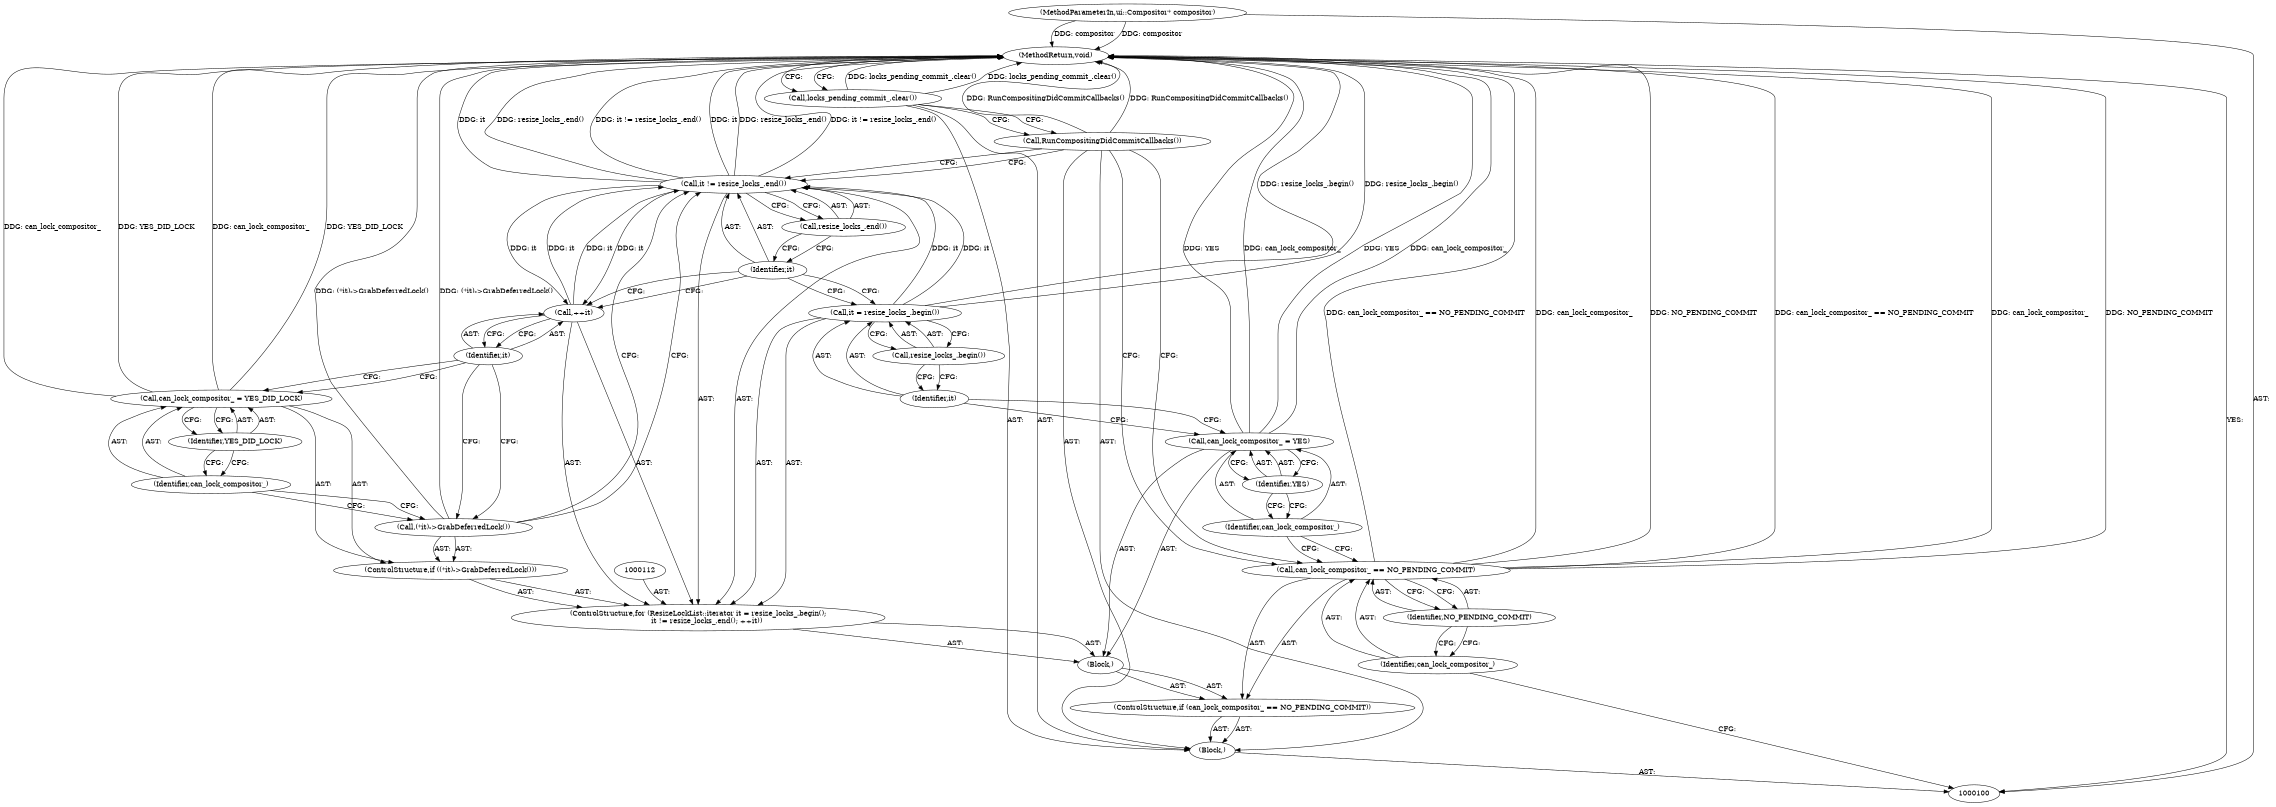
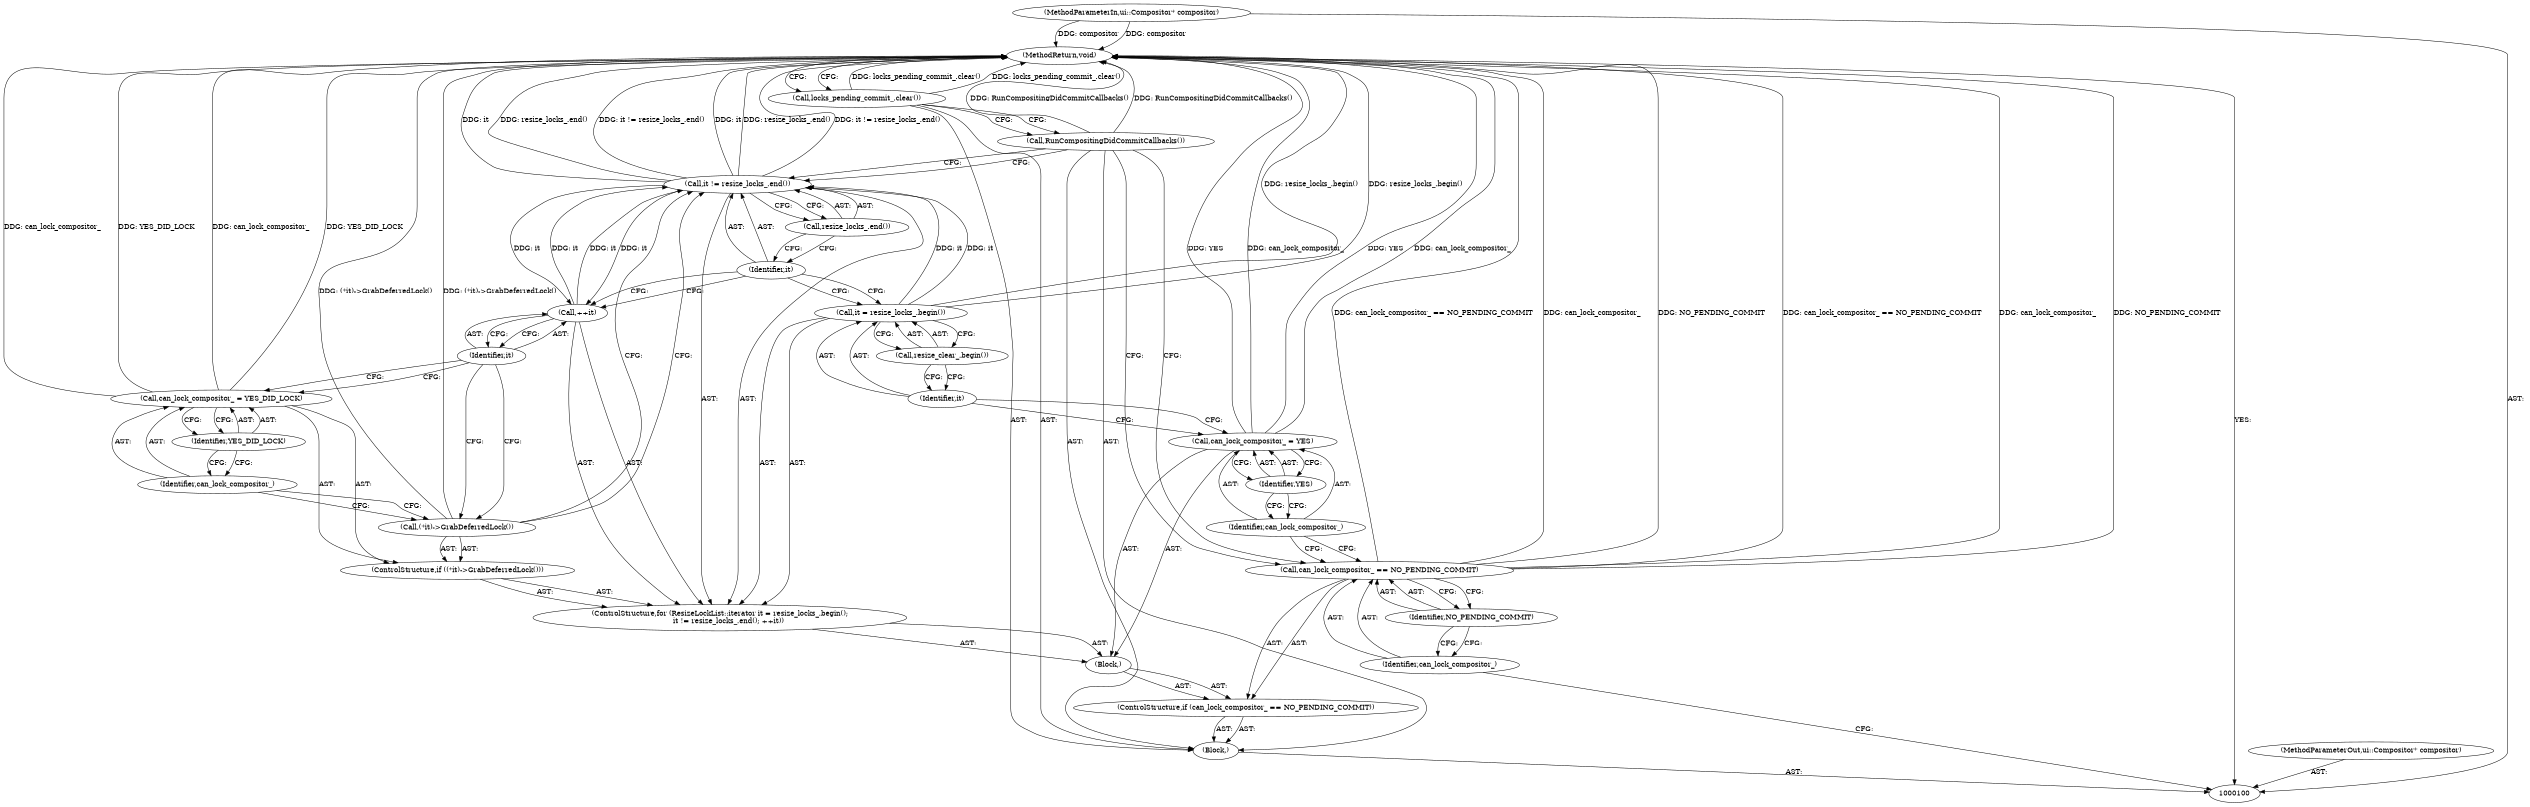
node "(Call,resize_locks_.begin())": label "(Call,resize_locks_.begin())" -> "(Call,resize_clear_.begin())"
node "1000112": removed
node "(MethodParameterOut,ui::Compositor* compositor)": added
